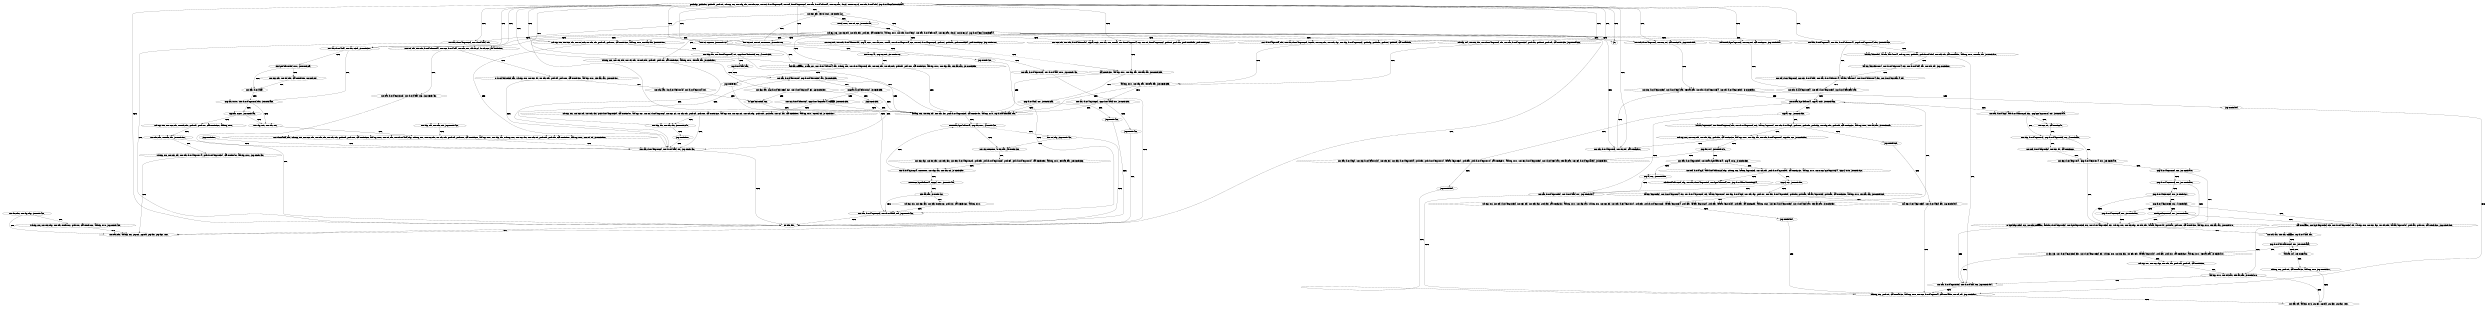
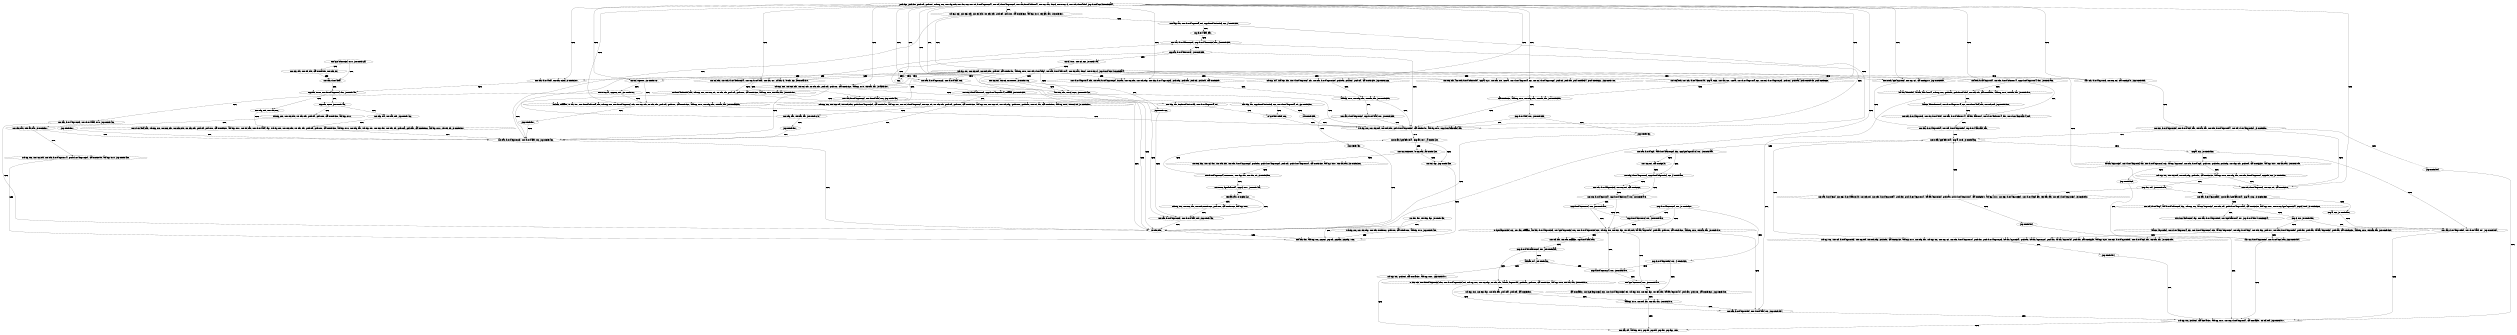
edge "'mov ecx, edx', 'test cl, 0x20', 'jne 0x8051422'," -> "'test cl, 0x10', 'mov esi, ecx', 'je 0x80511a8',": now "'cmp eax, dword [ebx+0x1c]', 'je 0x8051395'," -> "'test cl, 0x10', 'mov esi, ecx', 'je 0x80511a8',"
node "'test esi, 0x22000', 'jne 0x80511c7',": label "'test esi, 0x22000', 'jne 0x80511c7'," -> "'test esi, 0x20000', 'jne 0x80511c7',"
node "'jle',": label "'jle'," -> "'nop',"
edge "'mov eax, dword [edi]', 'test eax, 0x30f', 'je 0x8051301'," -> "'test byte [edx+0x58], 0x10', 'jne 0x80512ff',": removed, label "CFG"
node "'jmp 0x8051422',": label "'jmp 0x8051422'," -> "'jmp 0x8051122',"
node "'jmp 0x8051395',": label "'jmp 0x8051395'," -> "'sub 0x8051395',"
edge "'cmp eax, 0x200', 'jne 0x80514ac'," -> "'mov ebp, 0x9', 'mov eax, 0x6',": now "'cmp eax, 0x200', 'jne 0x80514ac'," -> "'mov ebp, 0xa', 'mov eax, 0x5', 'jmp 0x8051462',"
edge "'mov esi, ebp', 'jmp 0x805143e'," -> "'mov ecx, 0x8c0800', 'bt ecx, eax', 'jae 0x805142e',": reversed
edge "'cmp dword [ecx+0x1c], 0x0', 'jne 0x8051a7e'," -> "'cmp dword [ecx+0x20], 0x0', 'je 0x8051b21',": reversed
edge "'cmp dword [ebp+0x5c], 0x2', 'jl 0x8051b3b'," -> "'test byte [ecx+0x10], 0x1', 'jne 0x8051a7e',": now "'cmp dword [ecx+0x24], 0x0', 'jne 0x8051a7e'," -> "'test byte [ecx+0x10], 0x1', 'jne 0x8051a7e',"
edge "'add eax, 0x4', 'jne 0x8051ac0'," -> "'cmp dword [esi+eax+0x20], 0x0', 'jne 0x8051ada',": now "'add eax, 0x4', 'jne 0x8051ac0'," -> "'cmp dword [ecx+0x24], 0x0', 'jne 0x8051a7e',"
